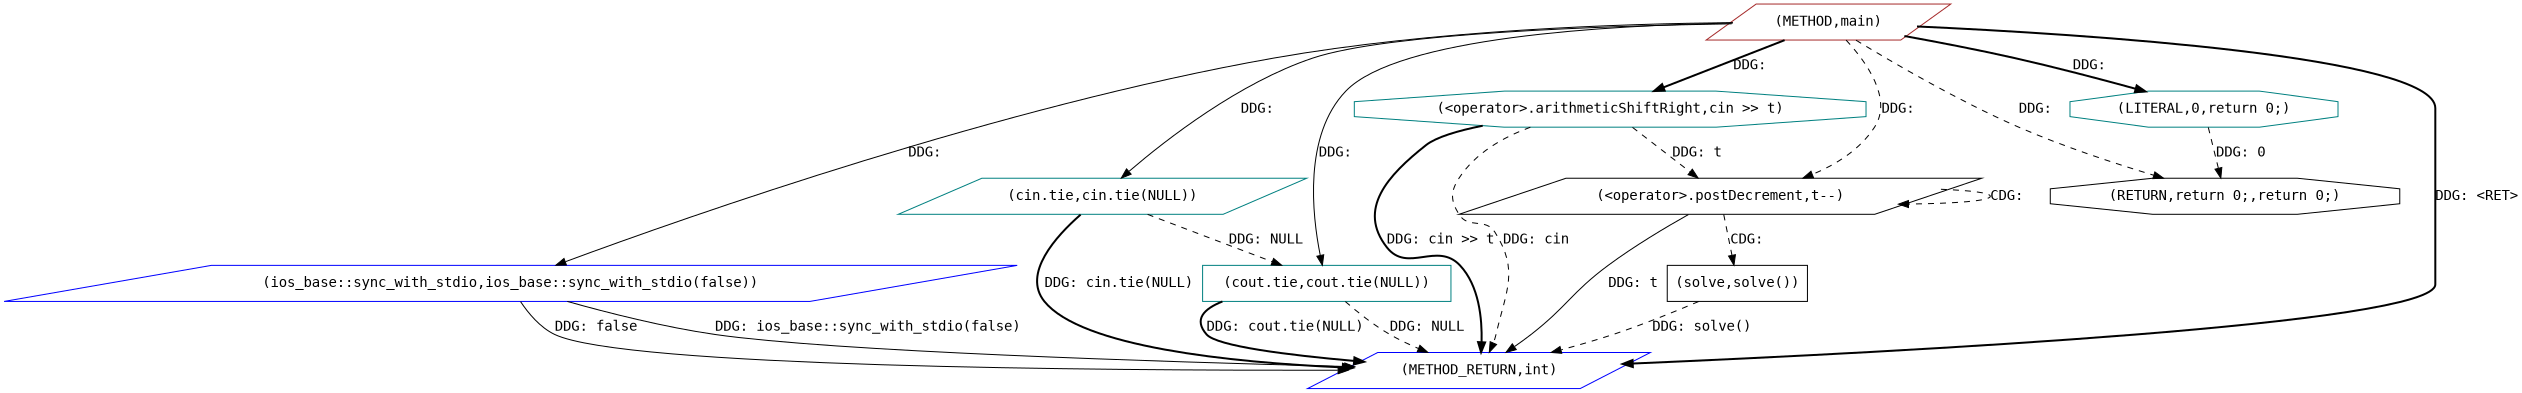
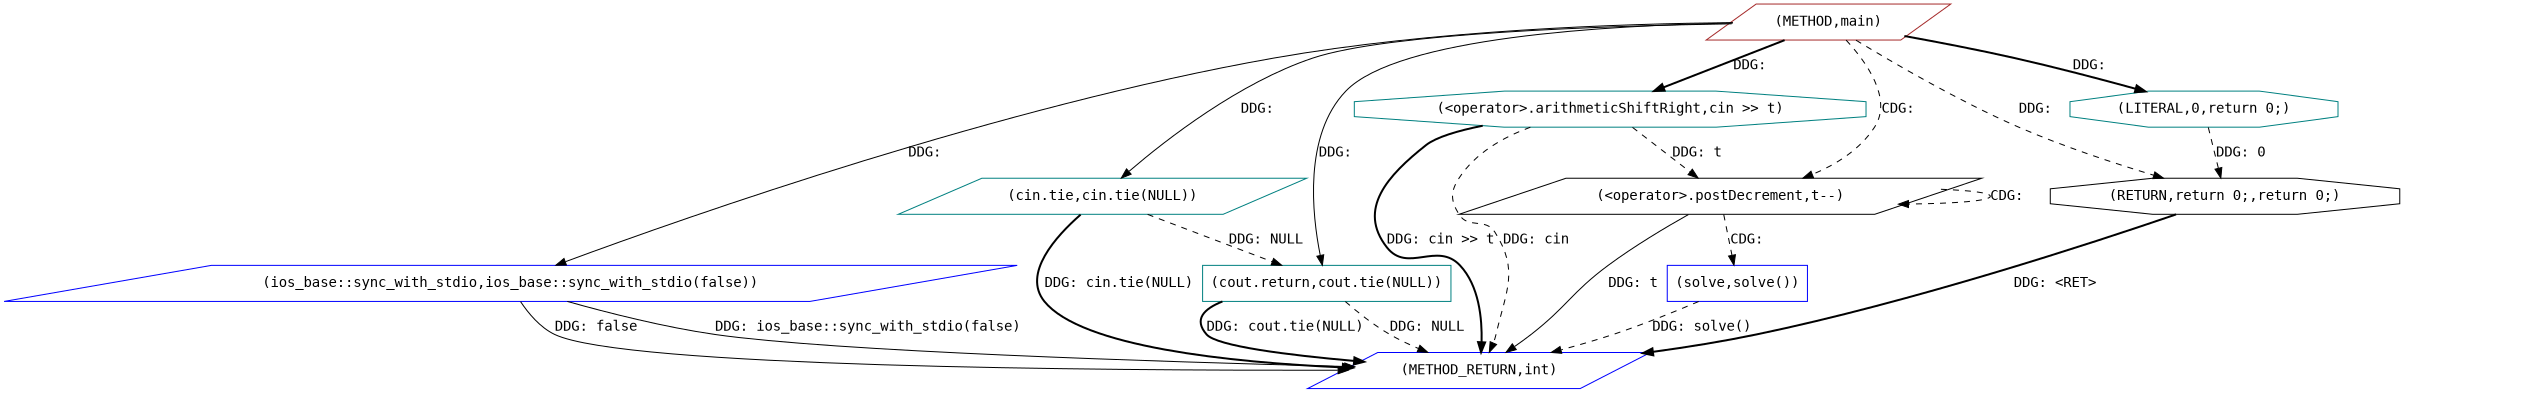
edge "(METHOD,main)" -> "(<operator>.postDecrement,t--)": label "DDG: " -> "CDG: "
node "(cout.tie,cout.tie(NULL))": label "(cout.tie,cout.tie(NULL))" -> "(cout.return,cout.tie(NULL))"
node "(solve,solve())": color black -> blue
edge "(METHOD,main)" -> "(METHOD_RETURN,int)": now "(RETURN,return 0;,return 0;)" -> "(METHOD_RETURN,int)"
